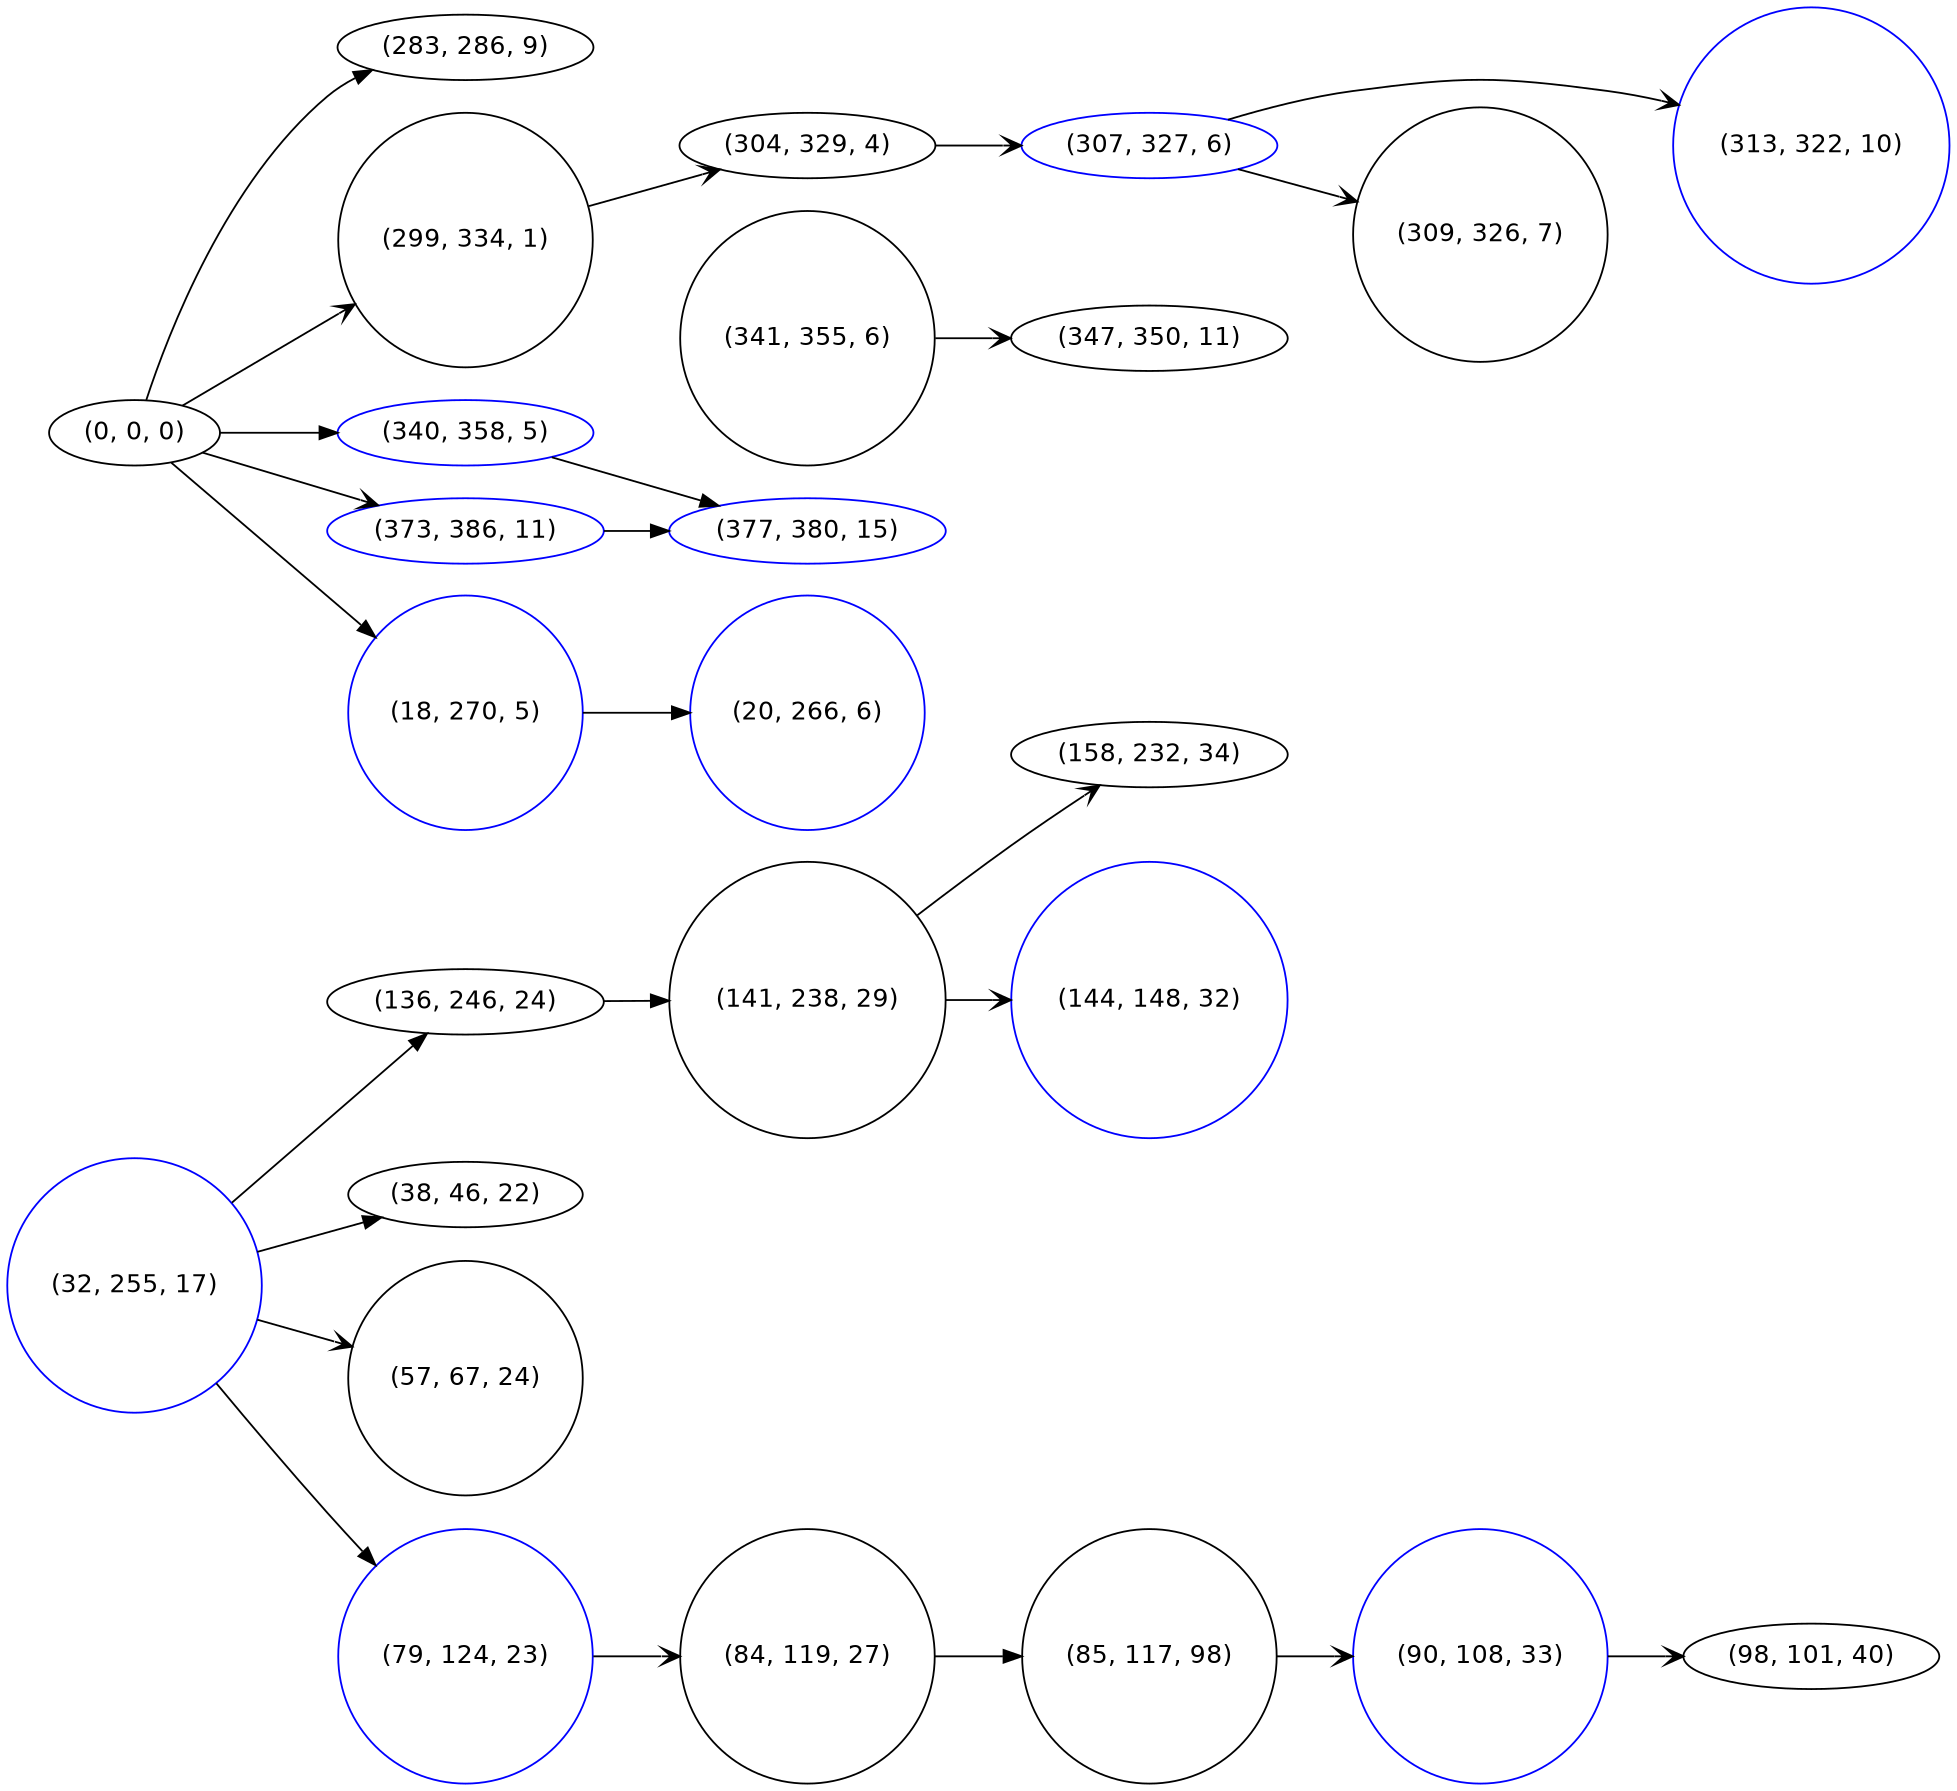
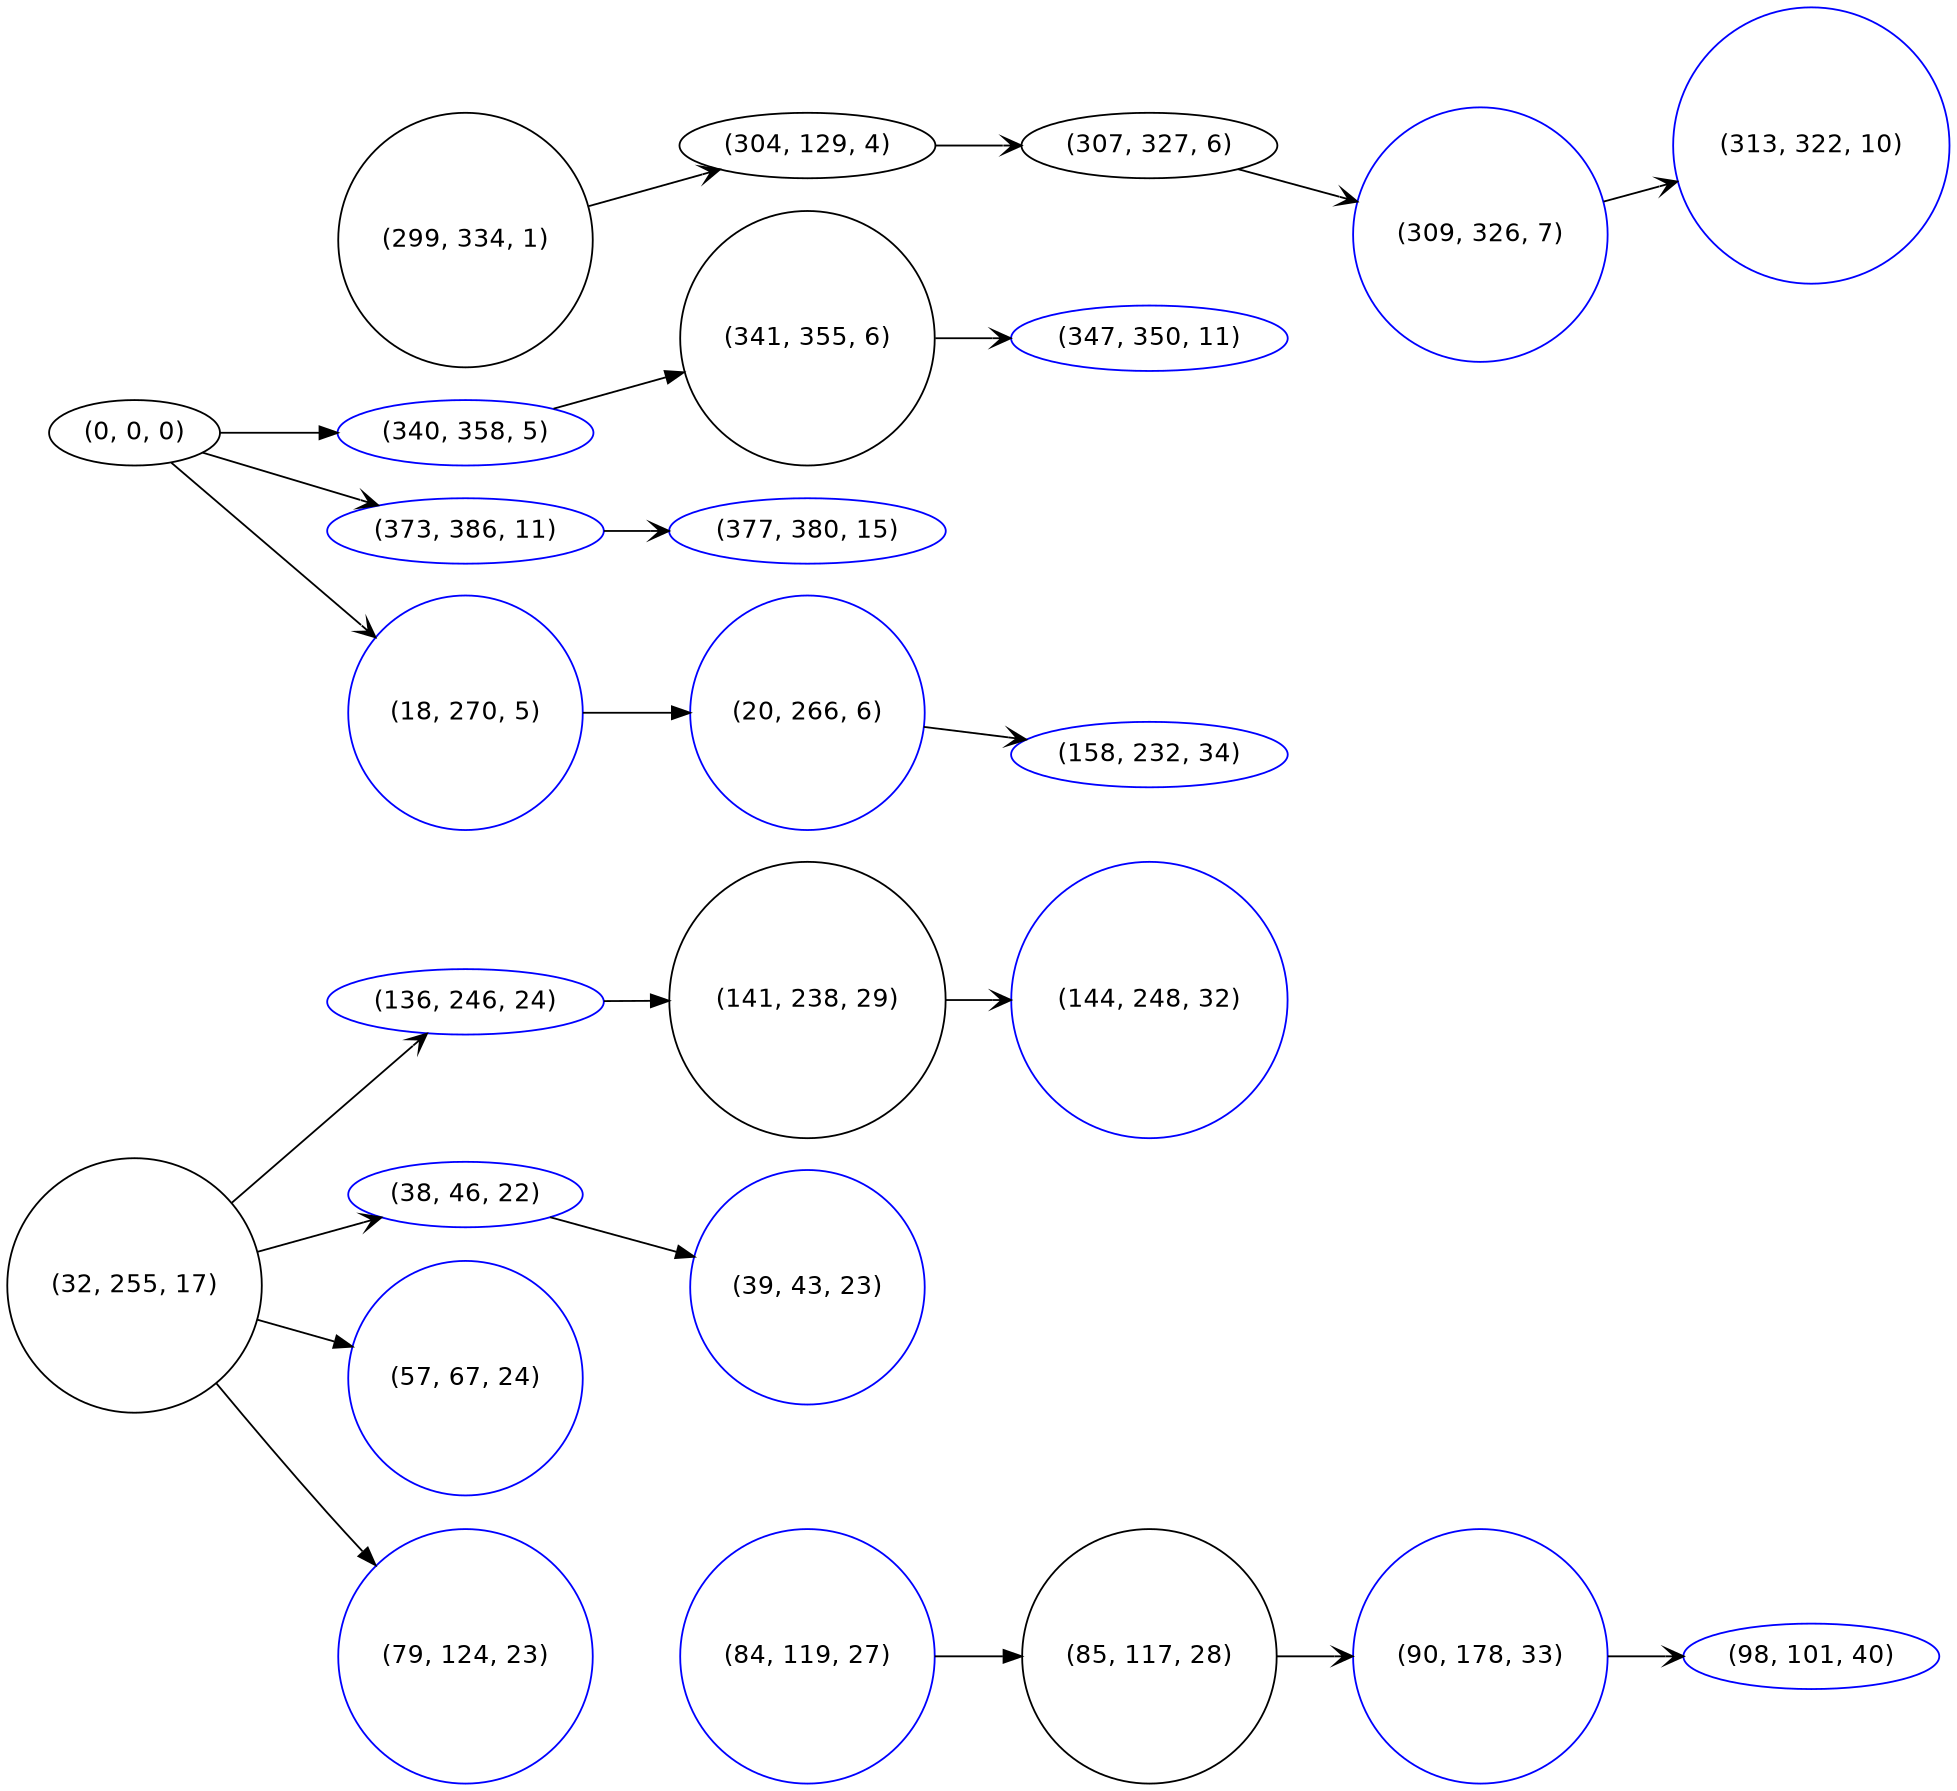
node "(283, 286, 9)": removed
edge "(307, 327, 6)" -> "(313, 322, 10)": now "(309, 326, 7)" -> "(313, 322, 10)"
node "(304, 329, 4)": label "(304, 329, 4)" -> "(304, 129, 4)"
node "(307, 327, 6)": color blue -> black
node "(309, 326, 7)": color black -> blue
node "(347, 350, 11)": color black -> blue
edge "(0, 0, 0)" -> "(299, 334, 1)": removed
edge "(340, 358, 5)" -> "(377, 380, 15)": now "(340, 358, 5)" -> "(341, 355, 6)"
edge "(373, 386, 11)" -> "(377, 380, 15)": arrowhead normal -> vee
edge "(0, 0, 0)" -> "(18, 270, 5)": arrowhead normal -> vee
node "(158, 232, 34)": color black -> blue
edge "(141, 238, 29)" -> "(158, 232, 34)": now "(20, 266, 6)" -> "(158, 232, 34)"
node "(144, 148, 32)": label "(144, 148, 32)" -> "(144, 248, 32)"
node "(136, 246, 24)": color black -> blue
edge "(32, 255, 17)" -> "(136, 246, 24)": arrowhead normal -> vee
node "(38, 46, 22)": color black -> blue
edge "(32, 255, 17)" -> "(38, 46, 22)": arrowhead normal -> vee
node "(32, 255, 17)": color blue -> black
node "(39, 43, 23)": added
edge "(32, 255, 17)" -> "(57, 67, 24)": arrowhead vee -> normal
node "(57, 67, 24)": color black -> blue
edge "(79, 124, 23)" -> "(84, 119, 27)": removed
node "(84, 119, 27)": color black -> blue
node "(85, 117, 98)": label "(85, 117, 98)" -> "(85, 117, 28)"
node "(90, 108, 33)": label "(90, 108, 33)" -> "(90, 178, 33)"
node "(98, 101, 40)": color black -> blue
